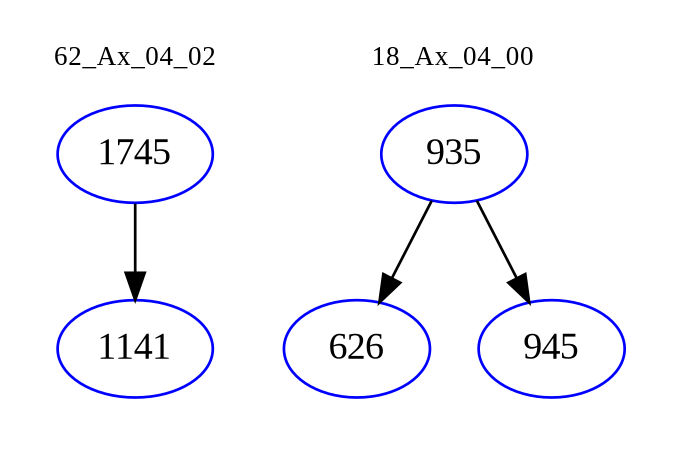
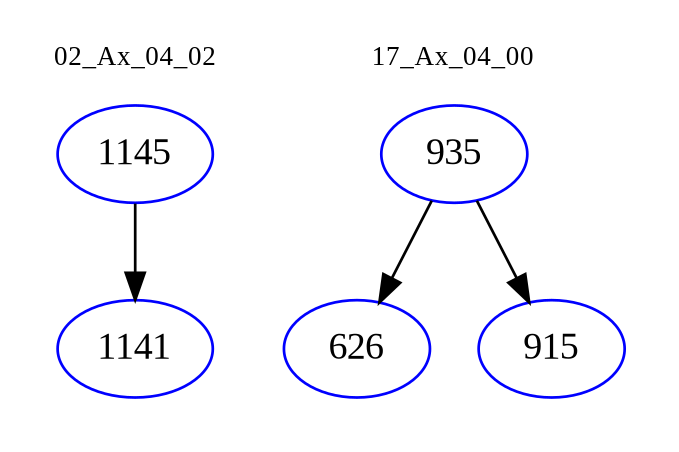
cluster "62_Ax_04_02": label "62_Ax_04_02" -> "02_Ax_04_02"
cluster "18_Ax_04_00": label "18_Ax_04_00" -> "17_Ax_04_00"
node "1745": label "1745" -> "1145"
node "945": label "945" -> "915"
